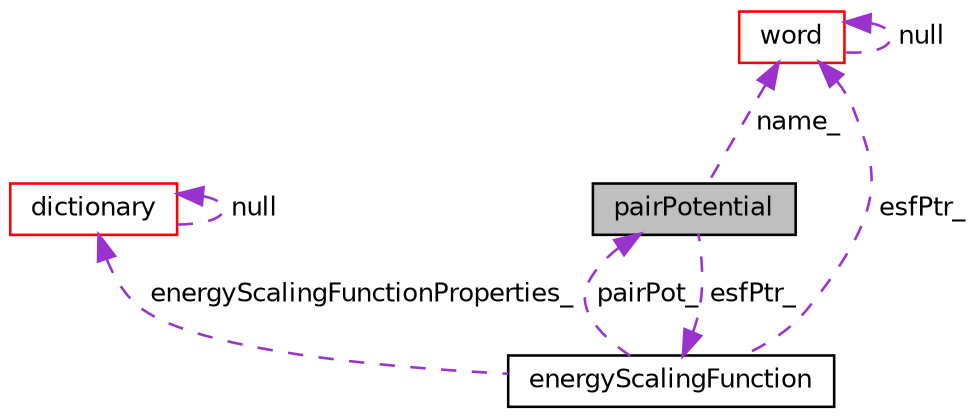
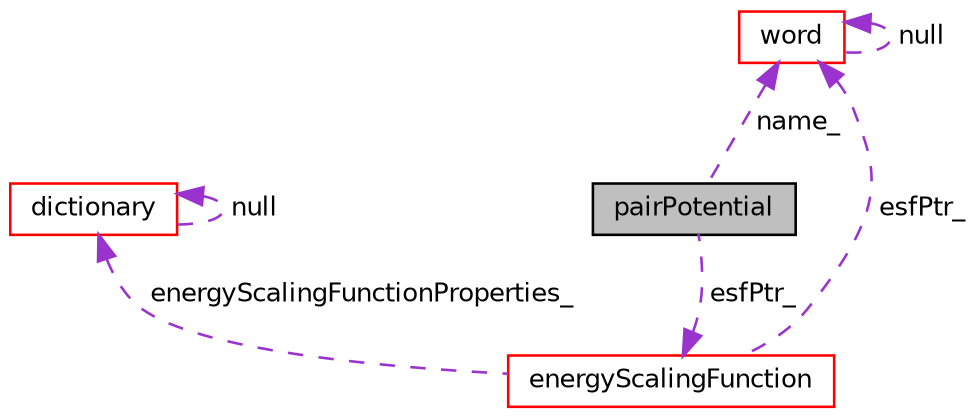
edge "energyScalingFunction" -> "pairPotential": removed, label "pairPot_"
node "energyScalingFunction": color black -> red
